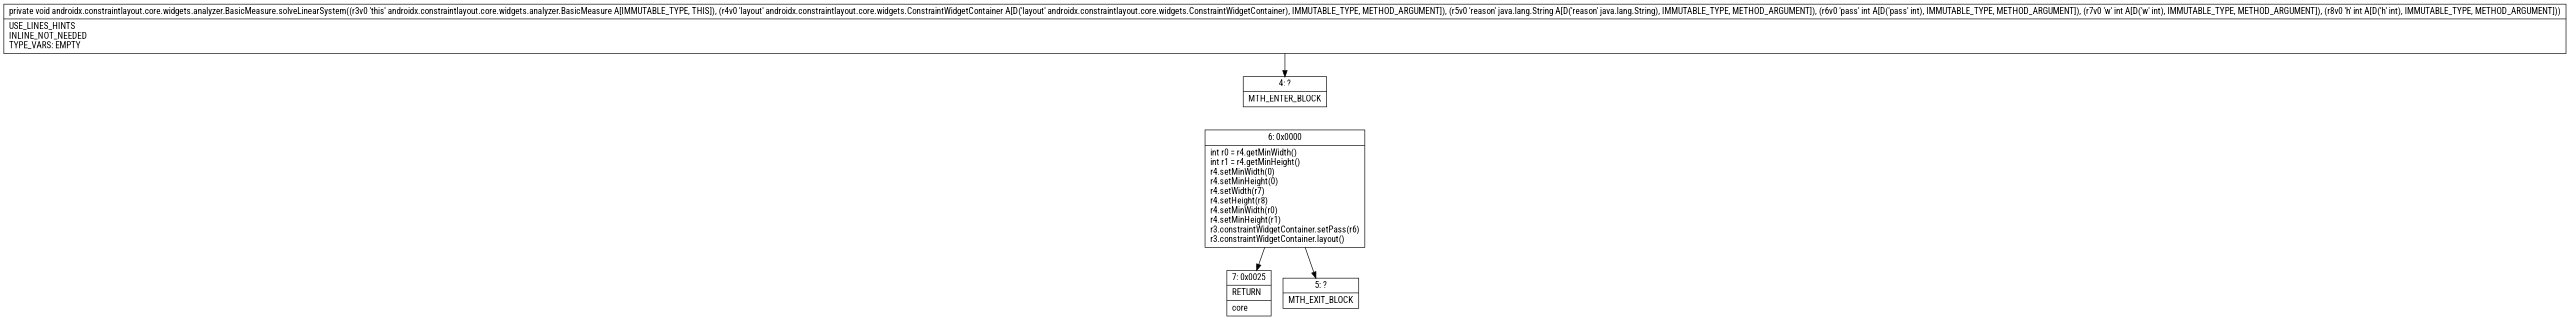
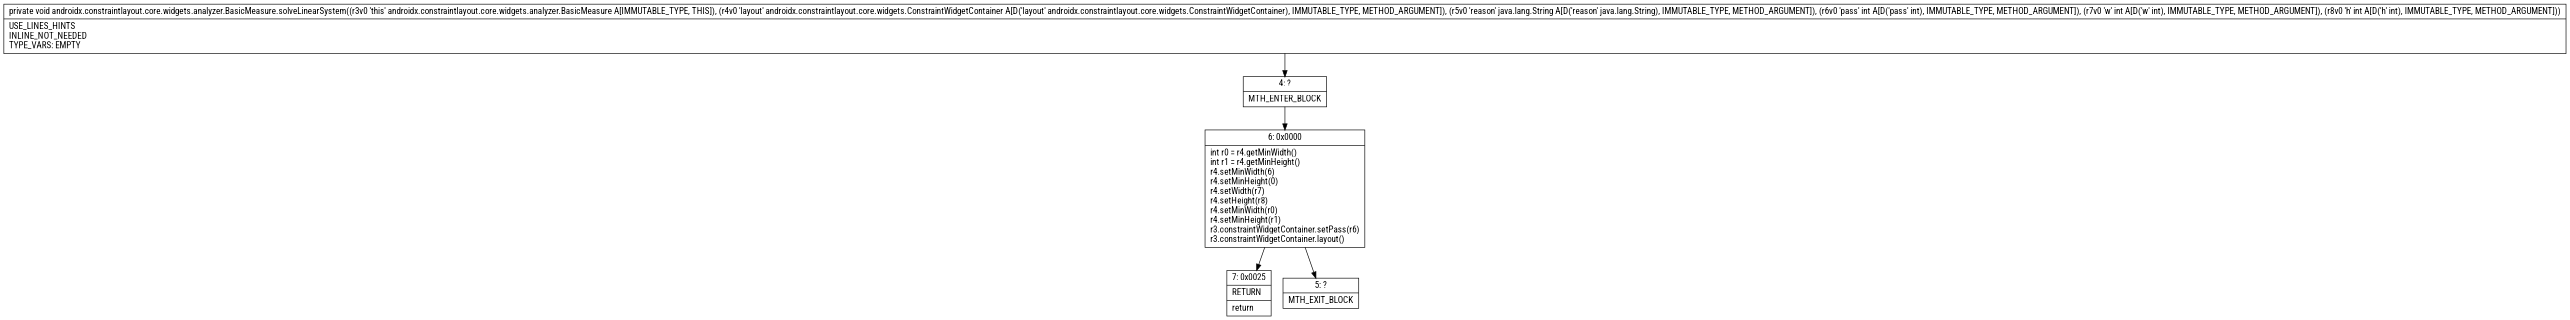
edge "4: ?" -> "6: 0x0000": added
node "6: 0x0000": text "r4.setMinWidth(0)" -> "r4.setMinWidth(6)"
node "7: 0x0025": text "core" -> "return"
